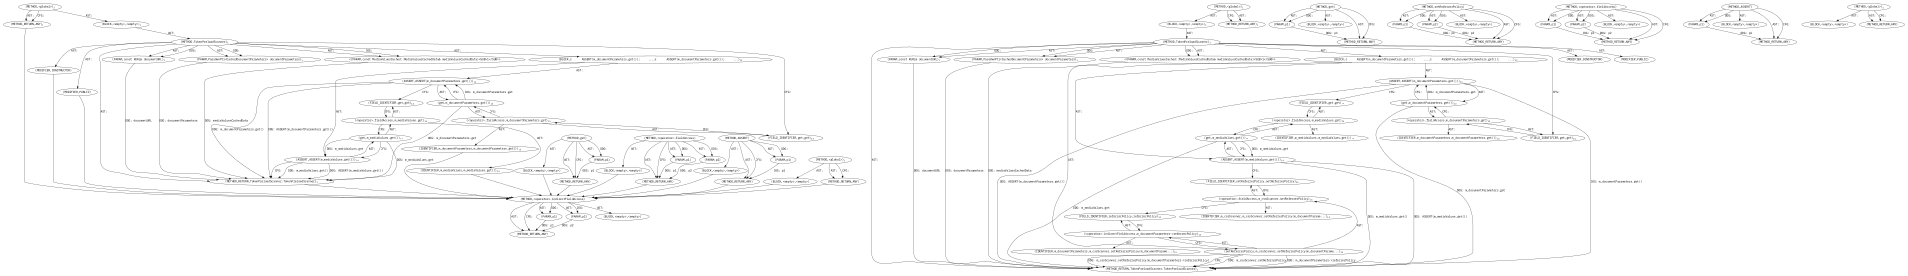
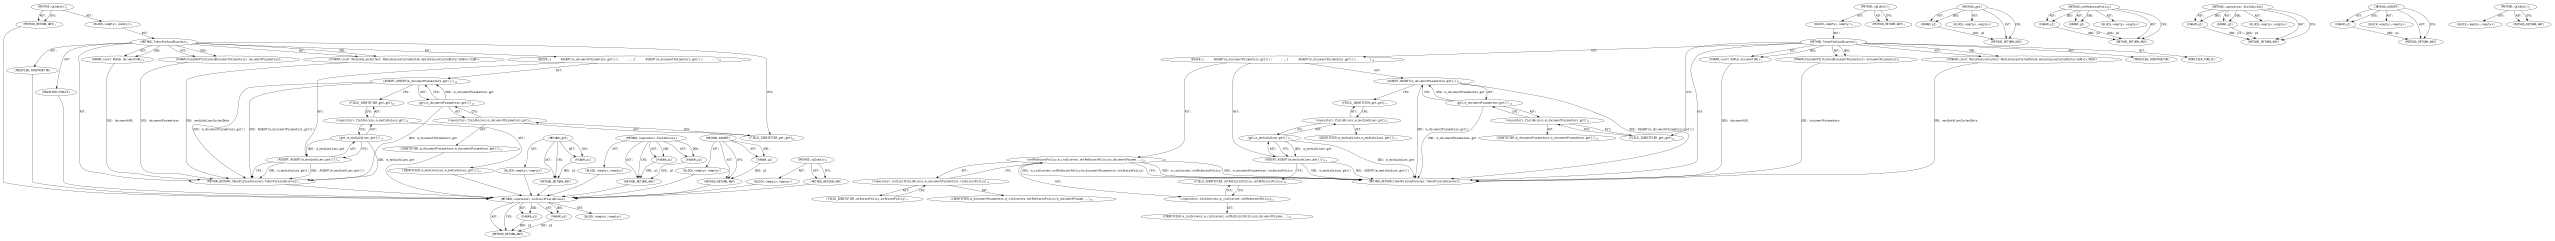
edge "(<operator>.fieldAccess,m_cssScanner.setReferrerPolicy)" -> "(FIELD_IDENTIFIER,setReferrerPolicy,setReferrerPolicy)": label "AST: " -> "CFG: "
edge "(<operator>.fieldAccess,m_cssScanner.setReferrerPolicy)" -> "(FIELD_IDENTIFIER,referrerPolicy,referrerPolicy)": removed, label "CFG:"
